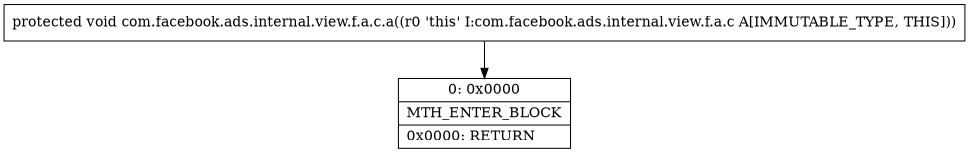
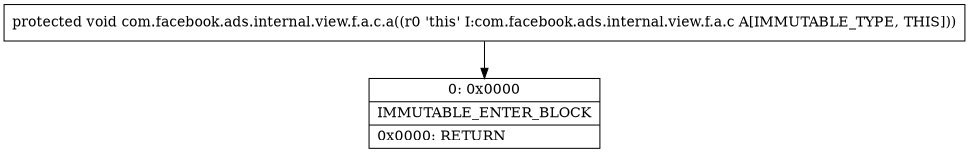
node "0: 0x0000": text "MTH_ENTER_BLOCK" -> "IMMUTABLE_ENTER_BLOCK"
